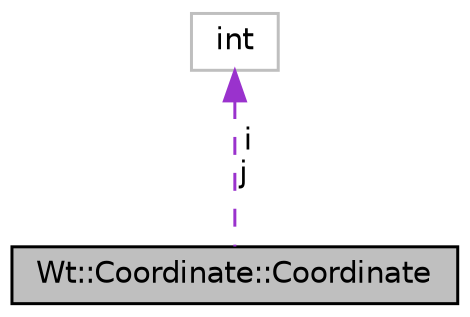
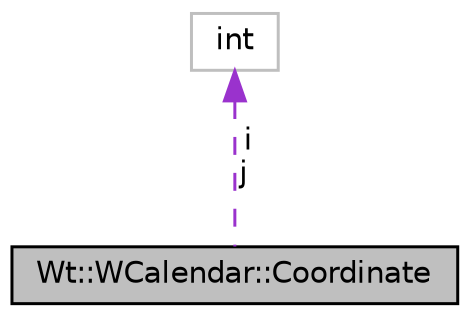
node "Wt::Coordinate::Coordinate": label "Wt::Coordinate::Coordinate" -> "Wt::WCalendar::Coordinate"
